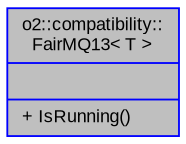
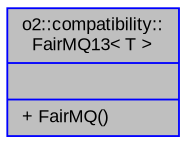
node "o2::compatibility::": text "+ IsRunning()" -> "+ FairMQ()"
